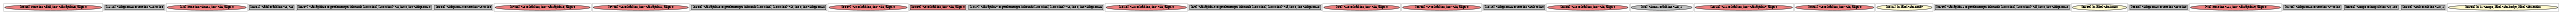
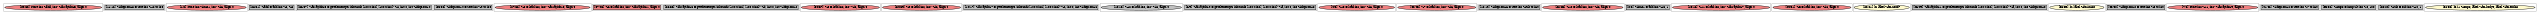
node "[47/48]  %6 = load i32, i32* %arrayidx11, align 4": shape ellipse -> box
node "[34/39]  %9 = load i32, i32* %i6, align 4": shape box -> ellipse
node "[10/13]  %12 = load i32, i32* %i6, align 4": fillcolor lightcoral -> grey
node "[0/3]  %inc21 = add i32 %13, 1": shape ellipse -> box
